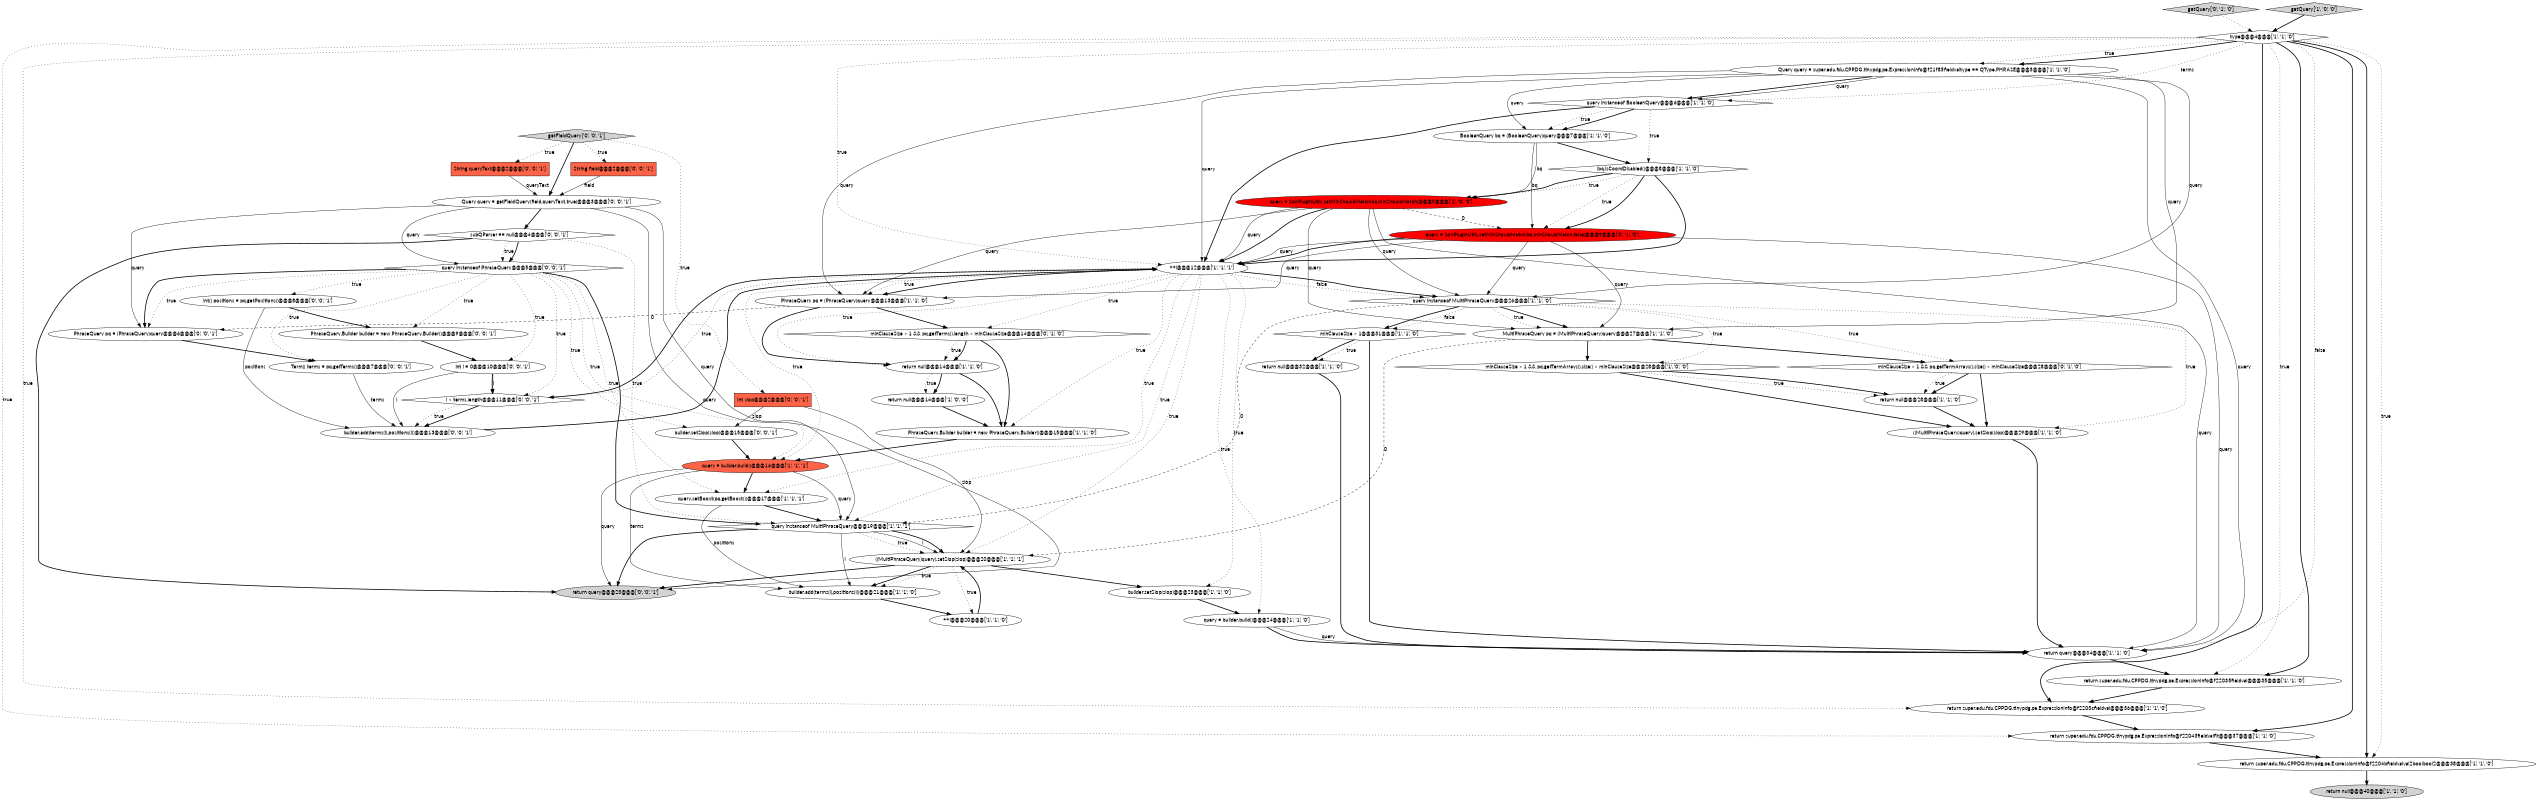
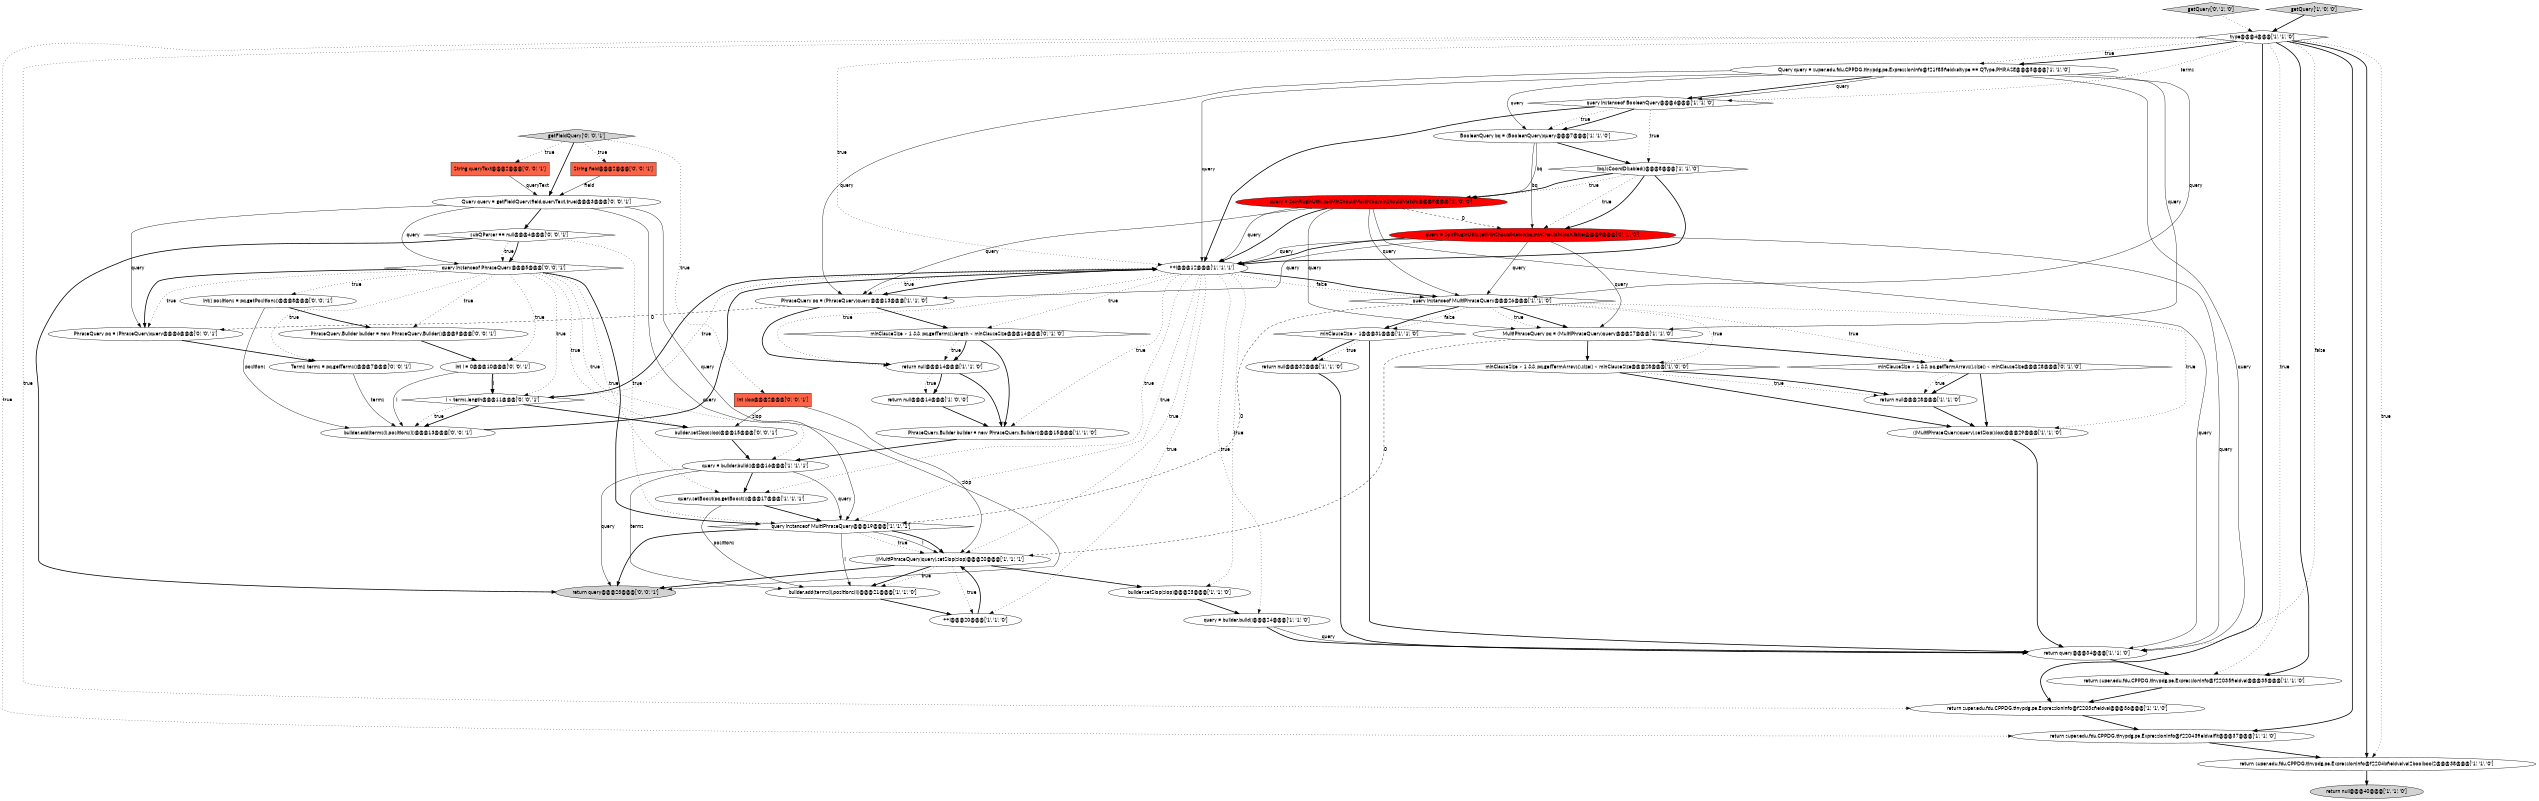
edge "++i@@@12@@@['1', '1', '1']" -> "query = builder.build()@@@16@@@['1', '1', '1']": now "++i@@@12@@@['1', '1', '1']" -> "++i@@@20@@@['1', '1', '0']"
edge "i < terms.length@@@11@@@['0', '0', '1']" -> "builder.setSlop(slop)@@@15@@@['0', '0', '1']": added
node "query = builder.build()@@@16@@@['1', '1', '1']": fillcolor tomato -> white
